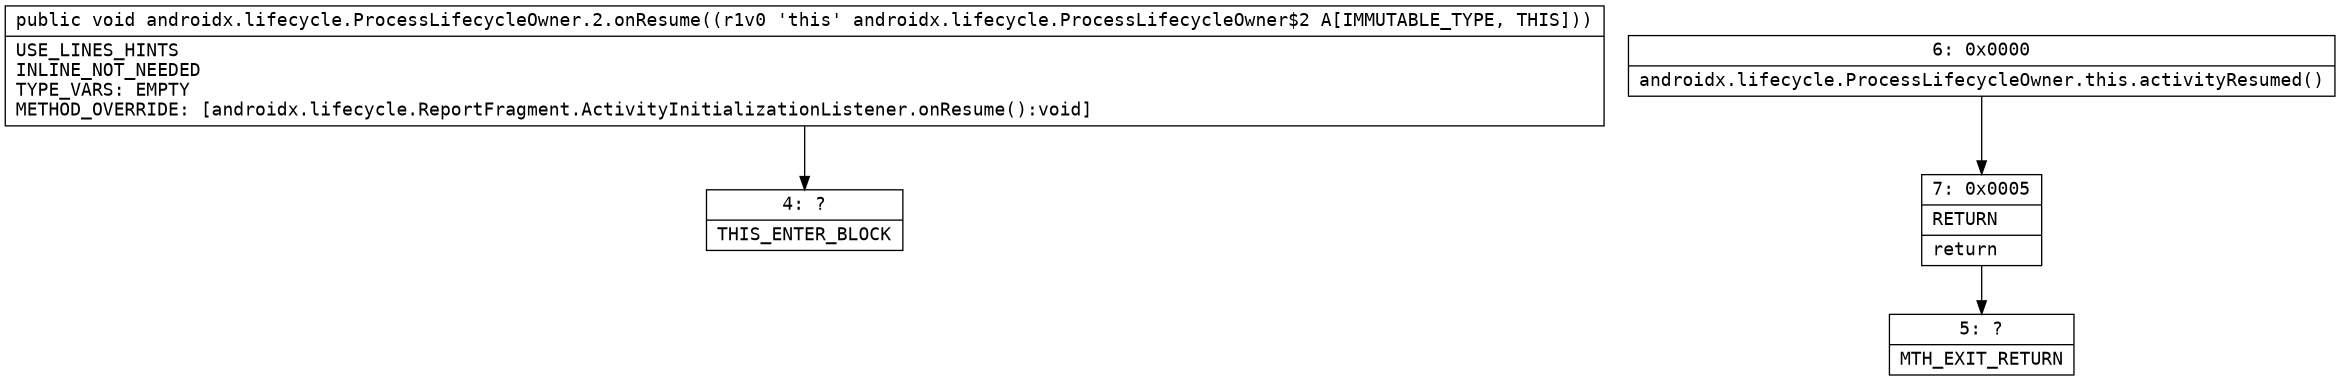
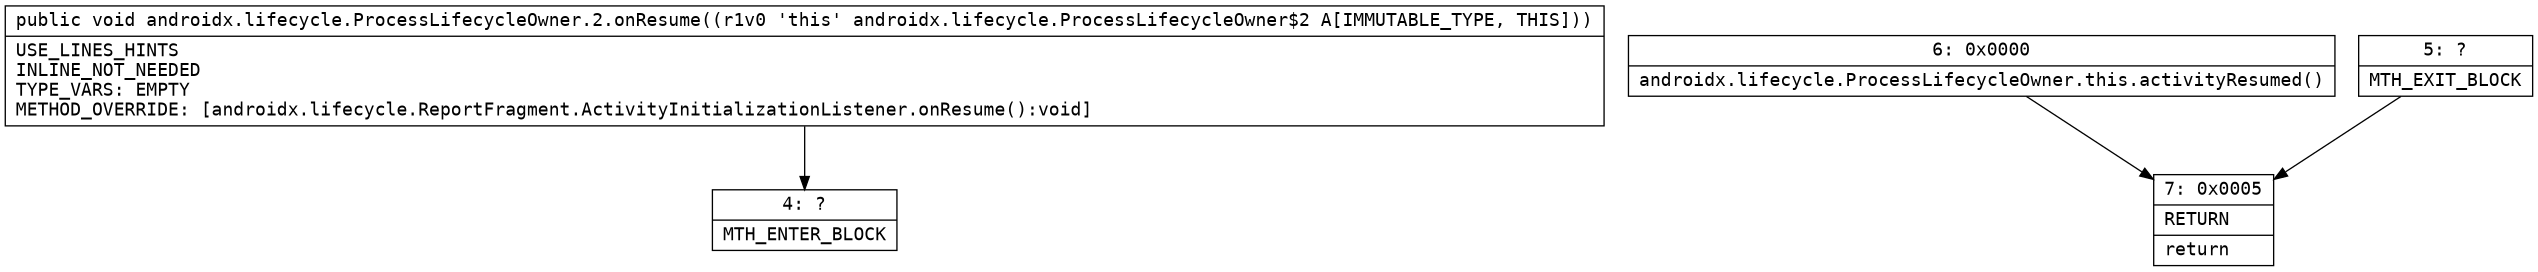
node "4: ?": text "THIS_ENTER_BLOCK" -> "MTH_ENTER_BLOCK"
edge "7: 0x0005" -> "5: ?": reversed
node "5: ?": text "MTH_EXIT_RETURN" -> "MTH_EXIT_BLOCK"
